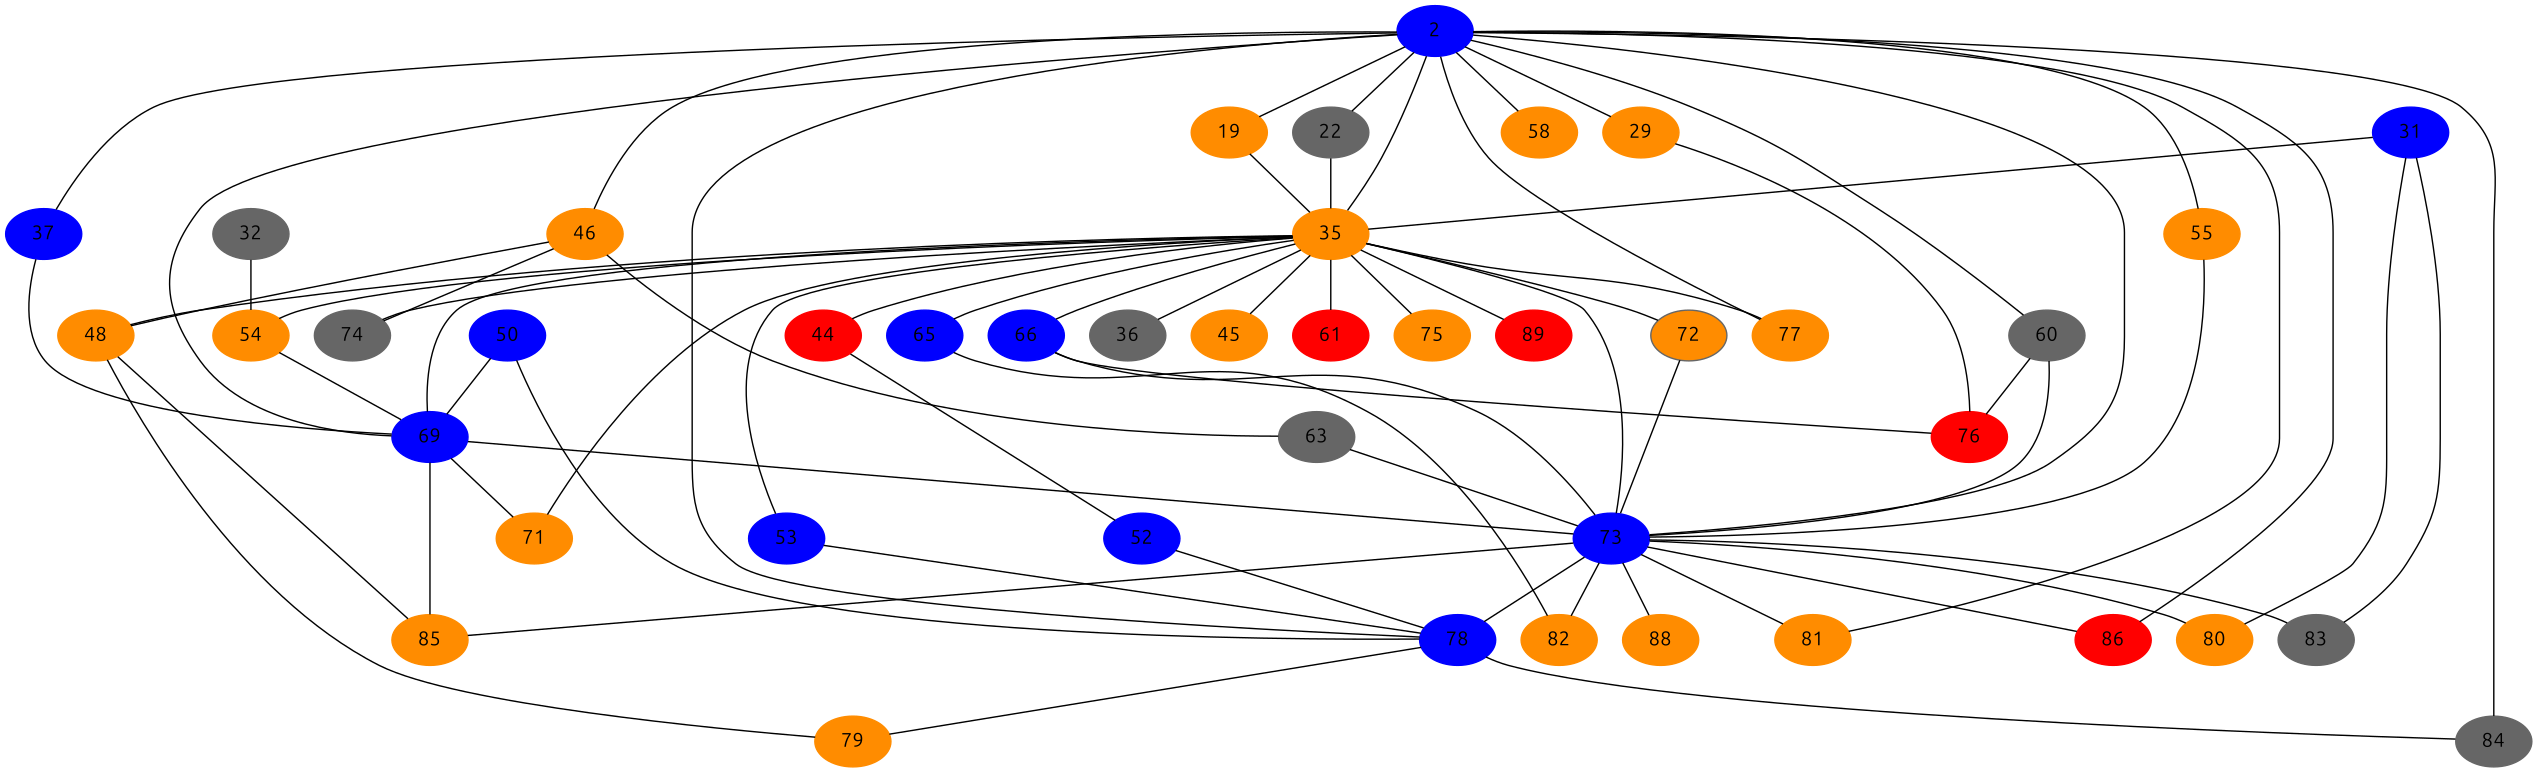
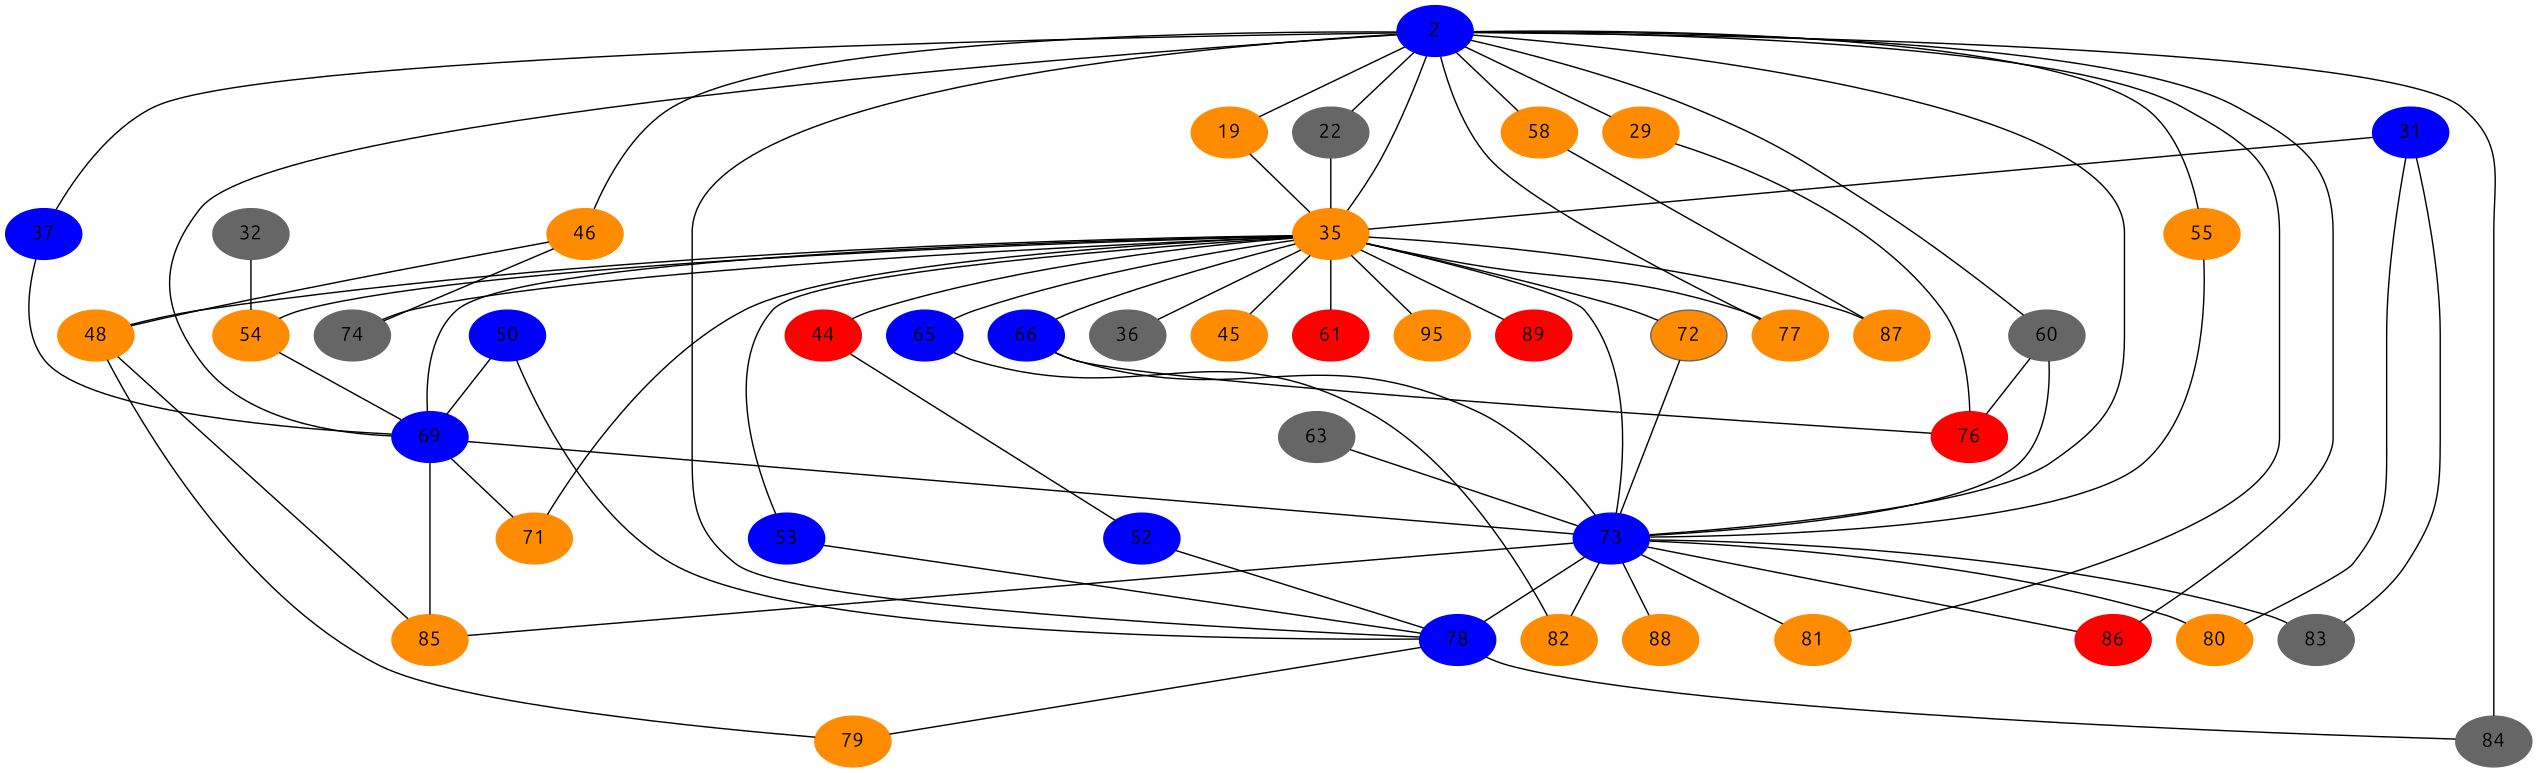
node "75": label "75" -> "95"
node "87": added
edge "46" -- "63": removed
